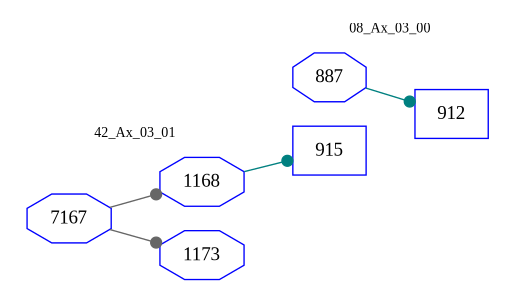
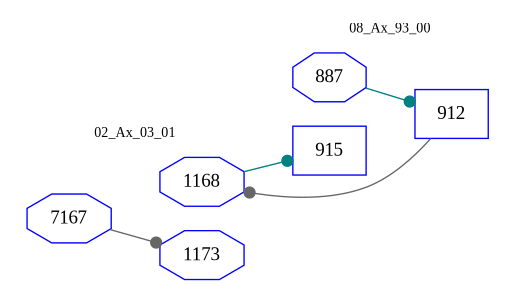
cluster "08_Ax_03_00": label "08_Ax_03_00" -> "08_Ax_93_00"
cluster "42_Ax_03_01": label "42_Ax_03_01" -> "02_Ax_03_01"
edge "7167" -> "1168": now "912" -> "1168"
